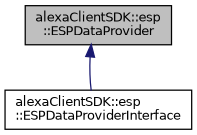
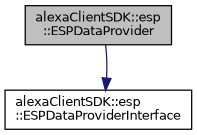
edge "alexaClientSDK::esp ::ESPDataProviderInterface" -> "alexaClientSDK::esp ::ESPDataProvider": reversed
